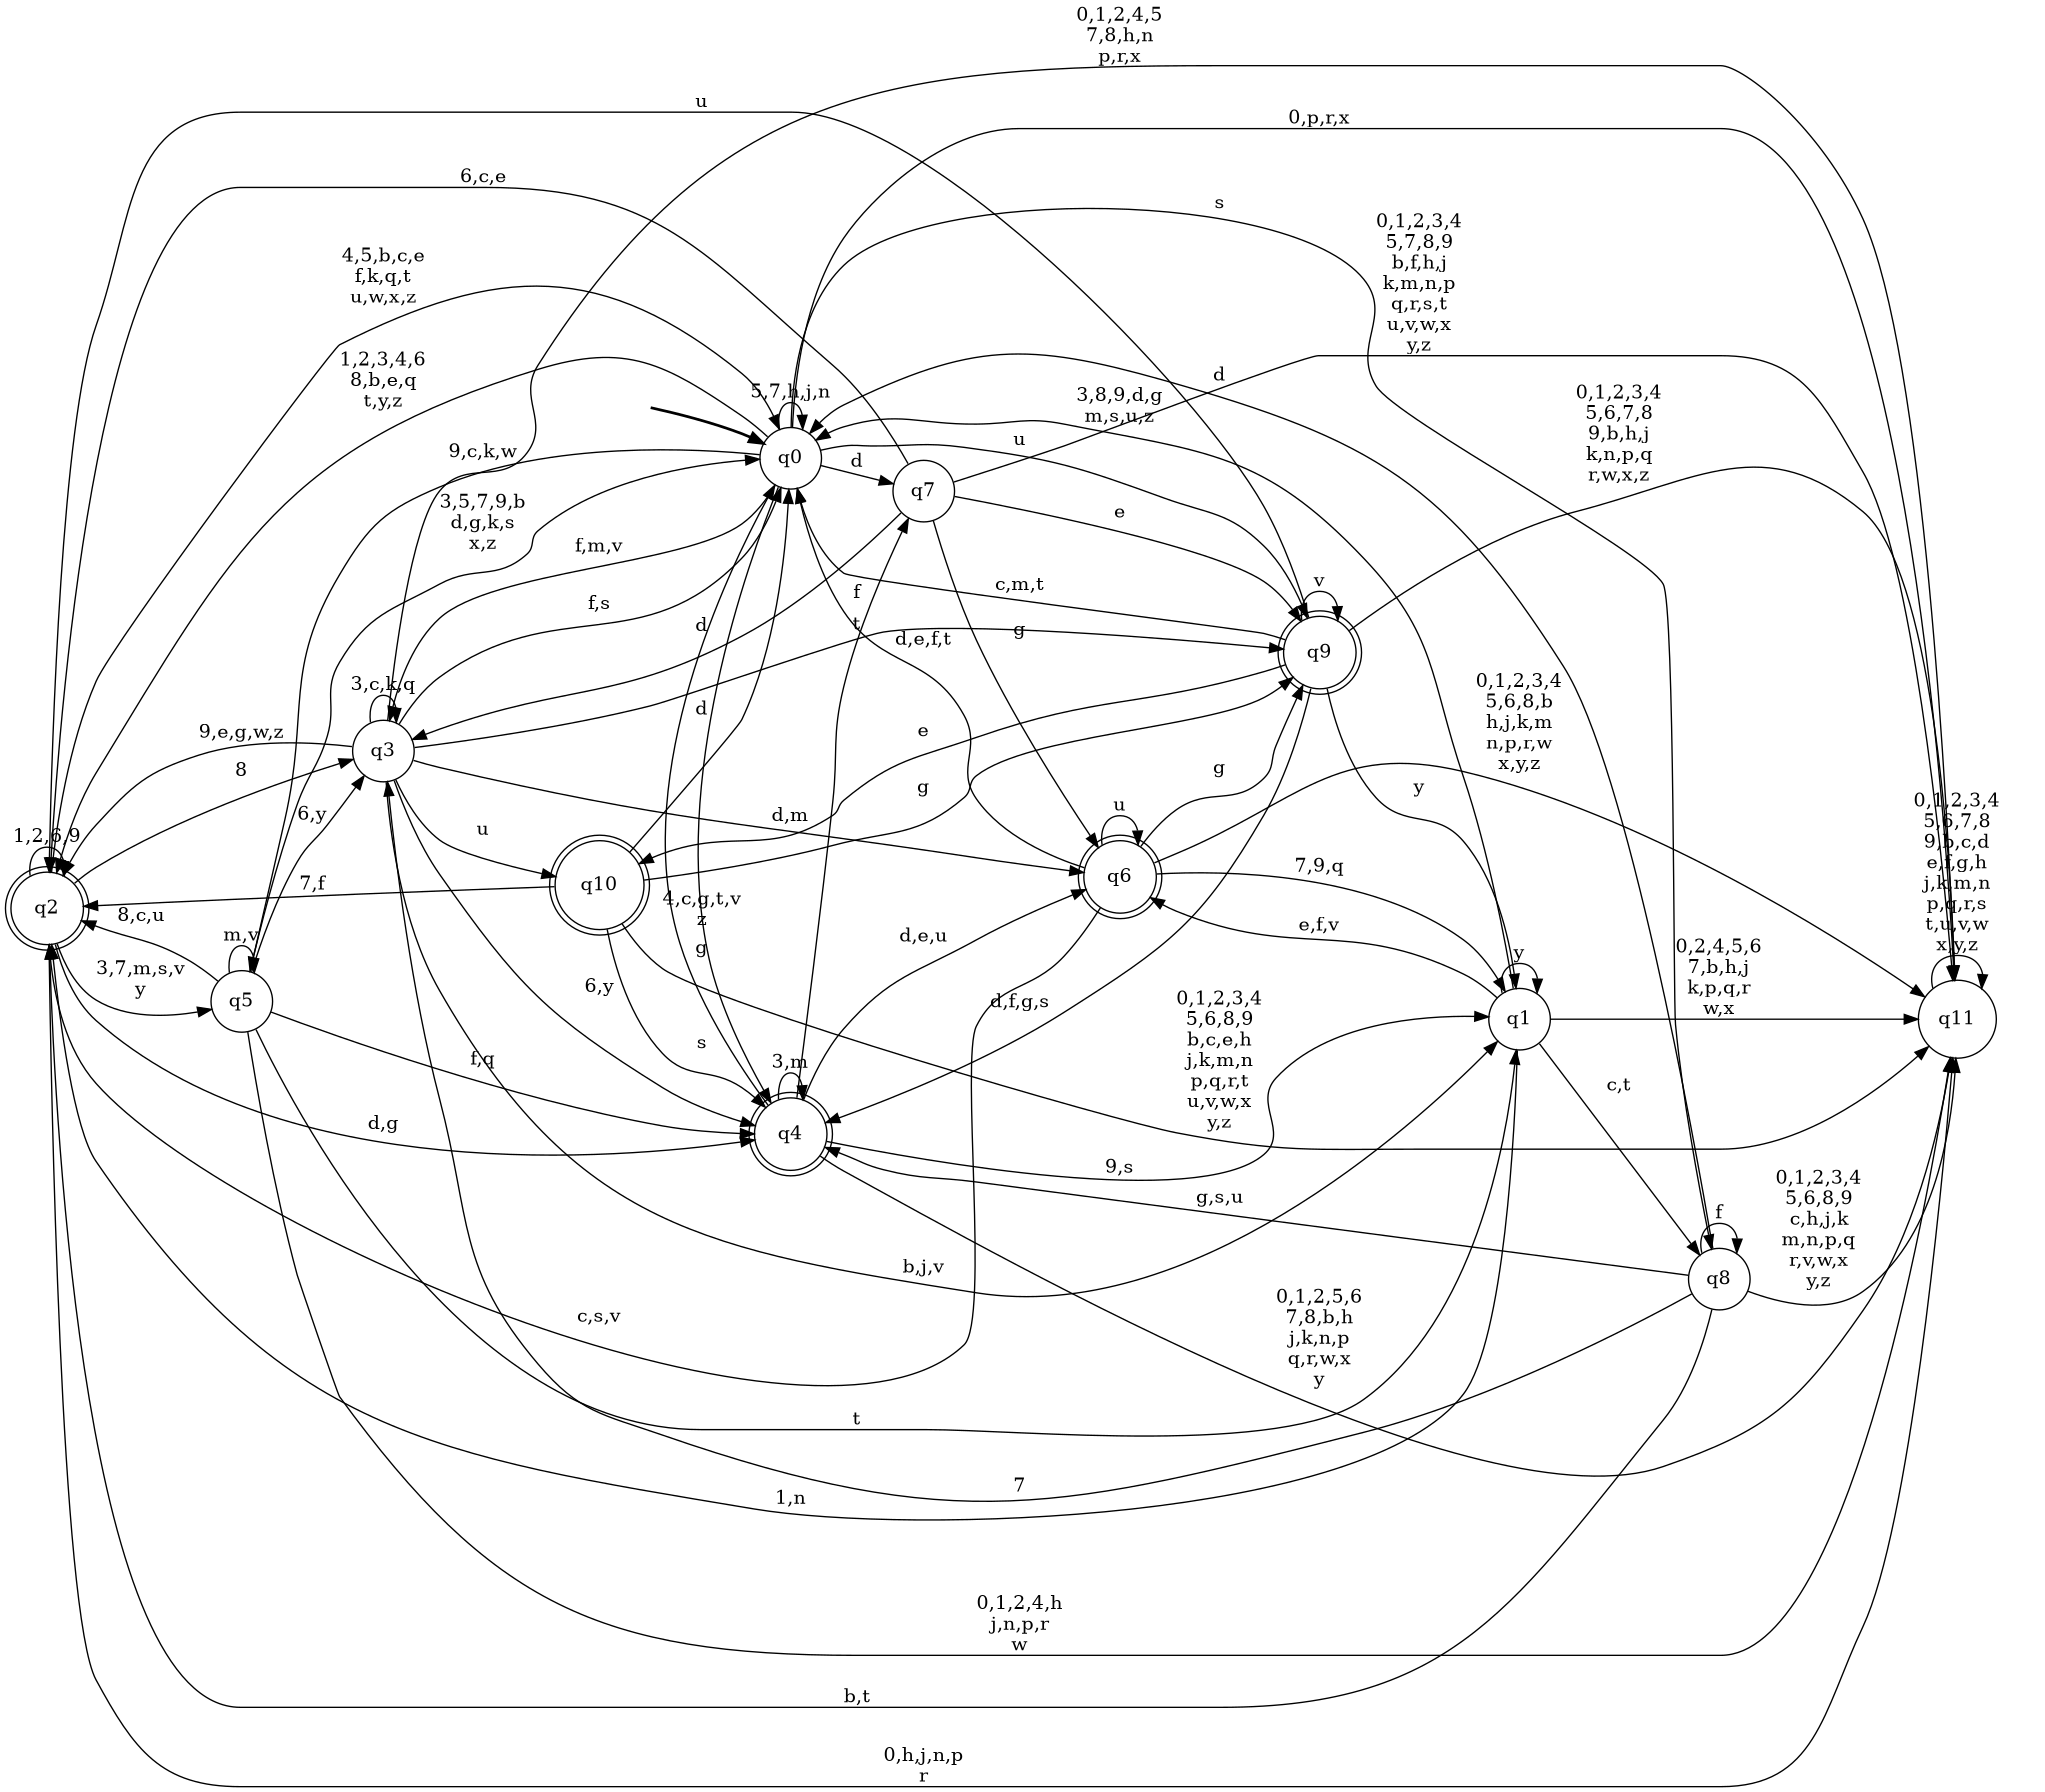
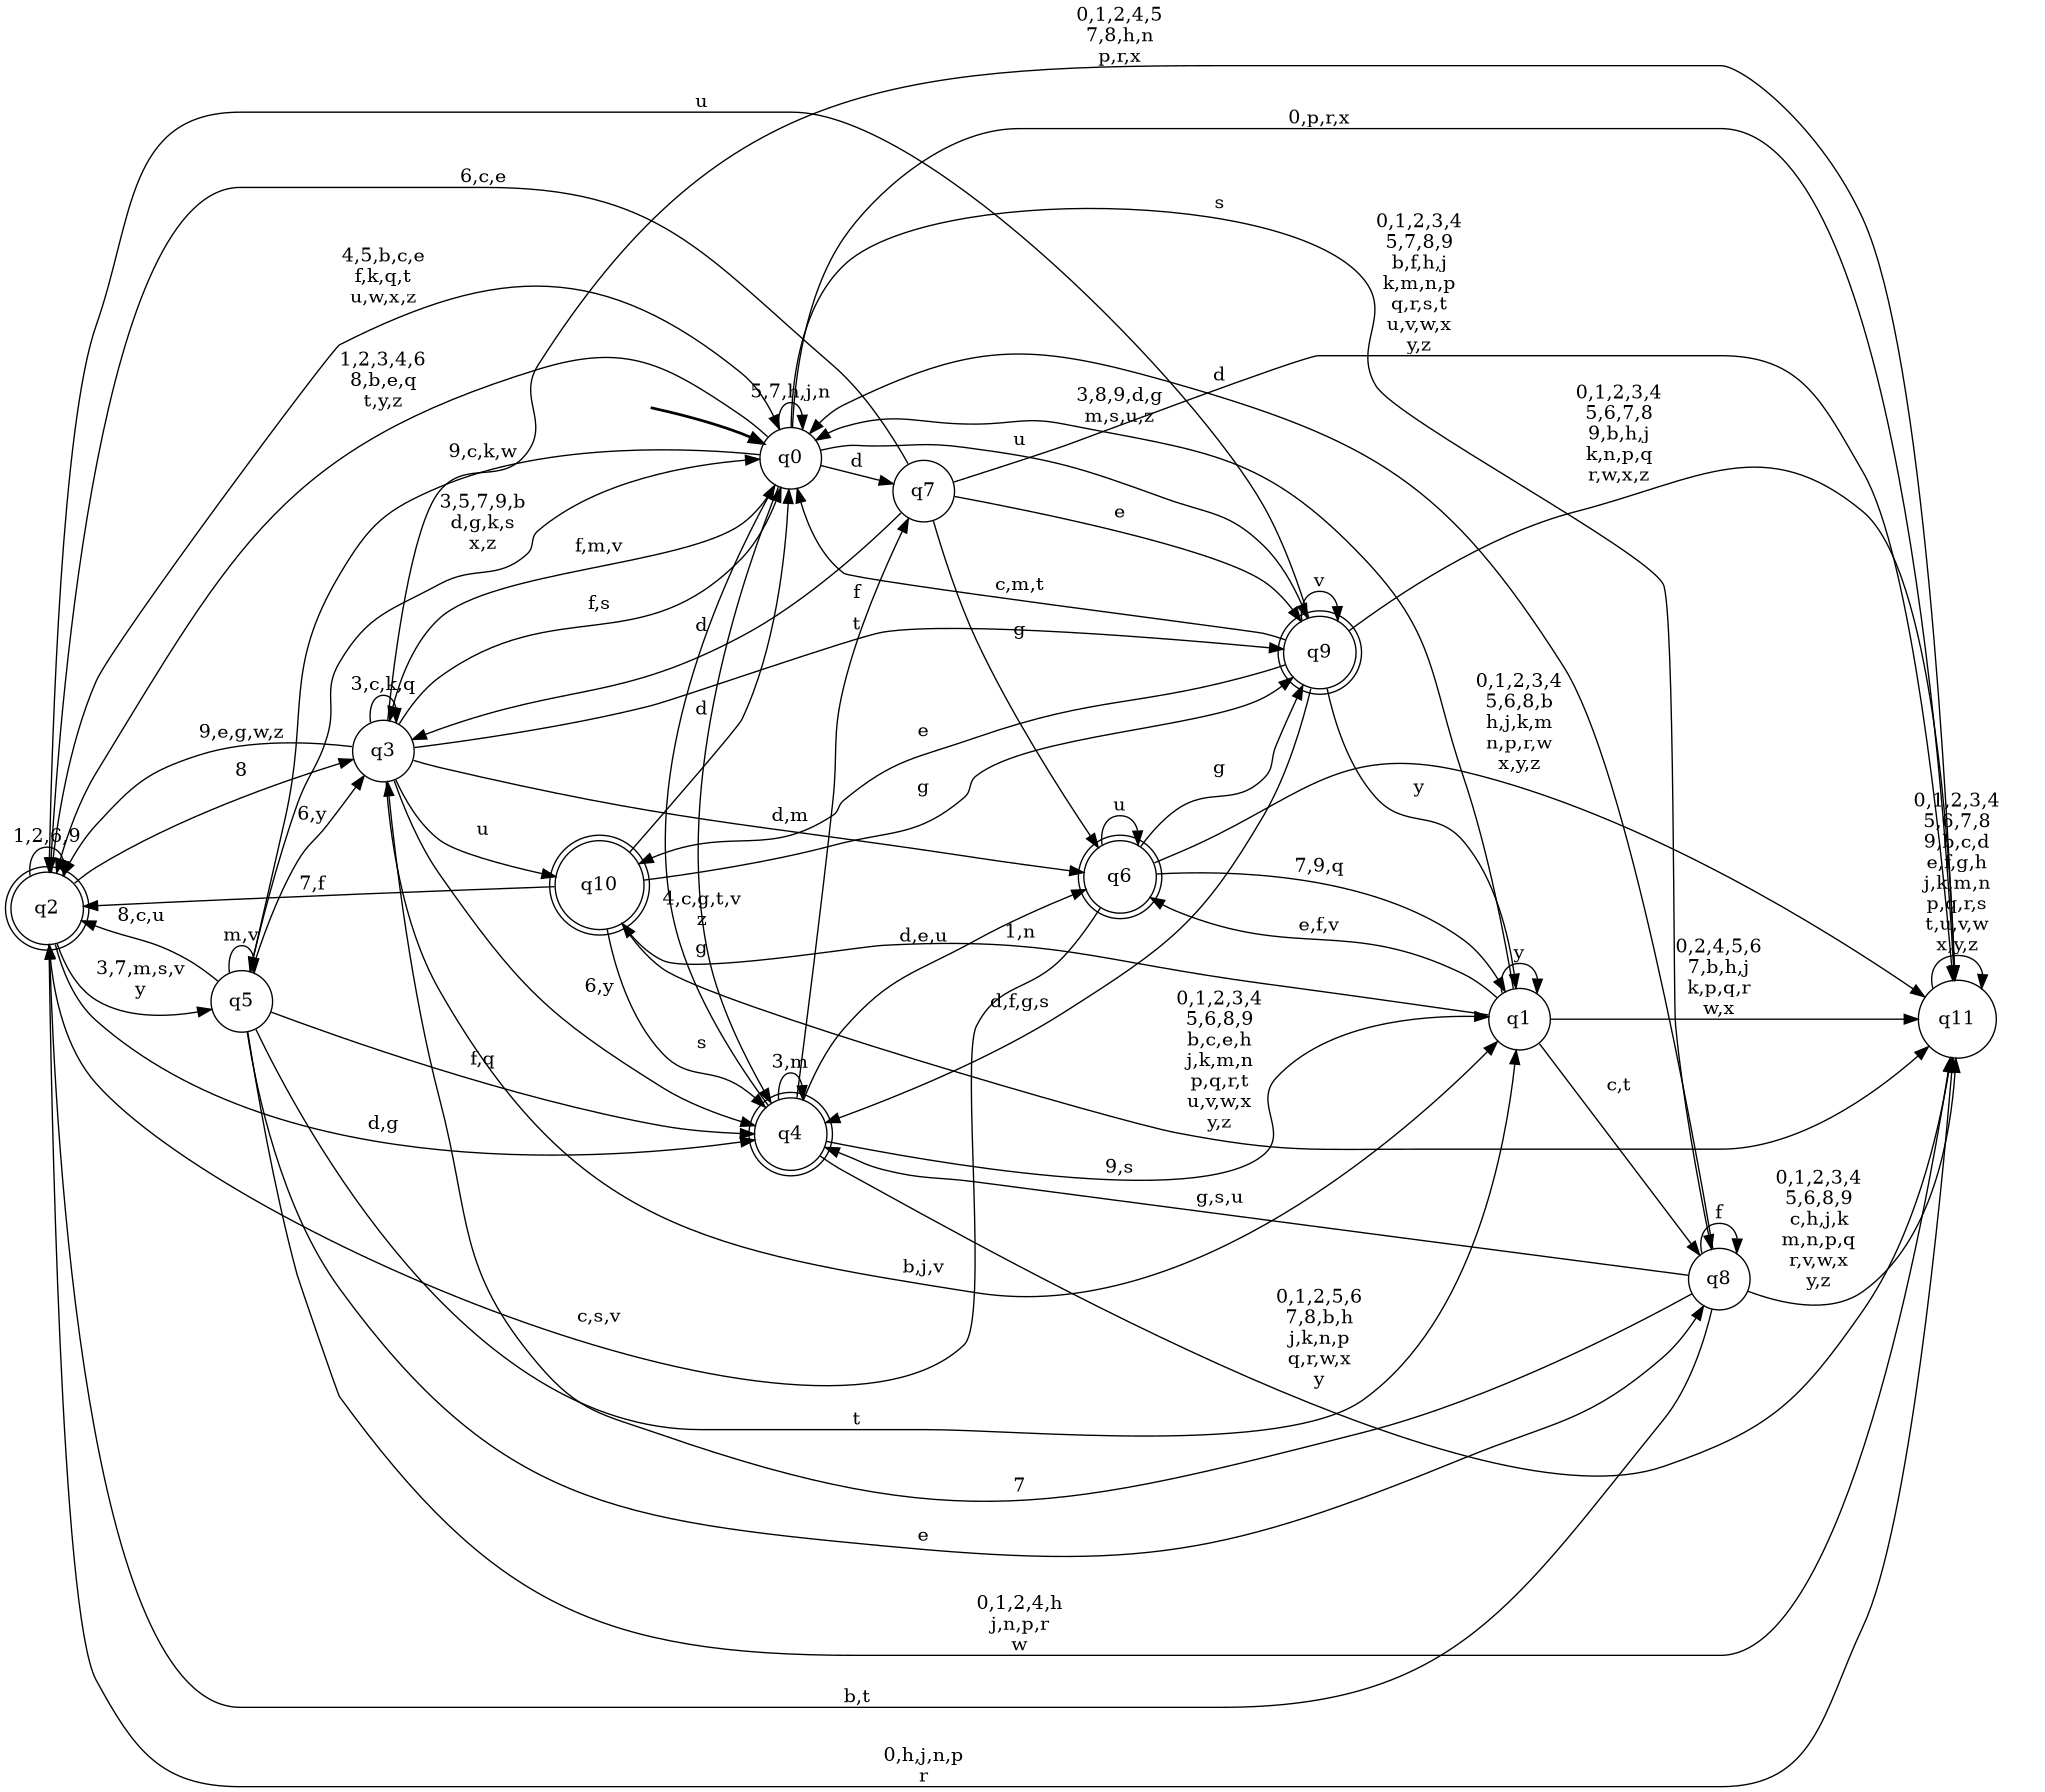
edge "q6" -> "q0": removed, label "d,e,f,t"
edge "q1" -> "q2": now "q1" -> "q10"
edge "q5" -> "q8": added, label "e"
